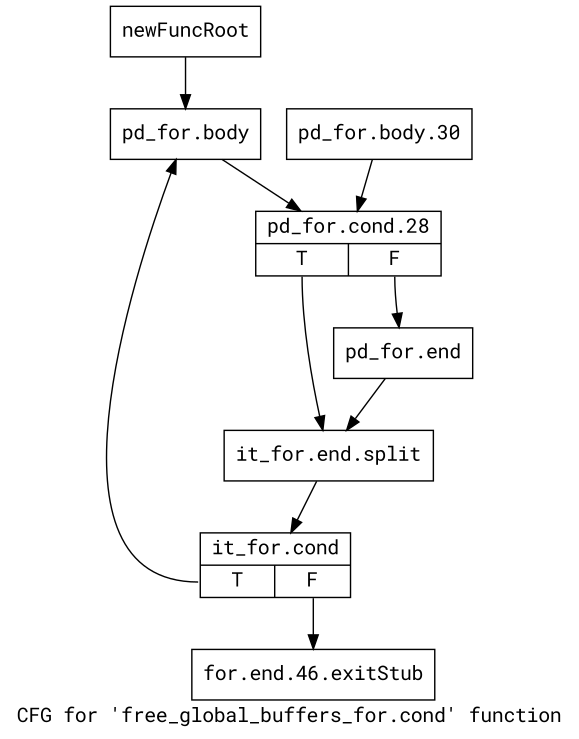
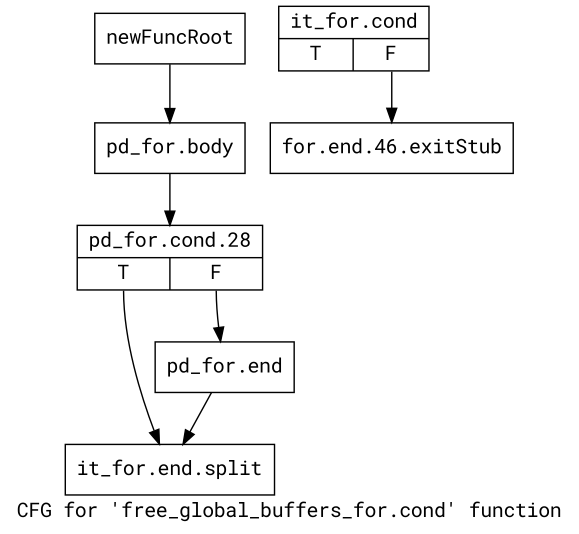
node "pd_for.body.30": removed
edge "it_for.cond" -> "pd_for.body": removed
edge "it_for.end.split" -> "it_for.cond": removed
